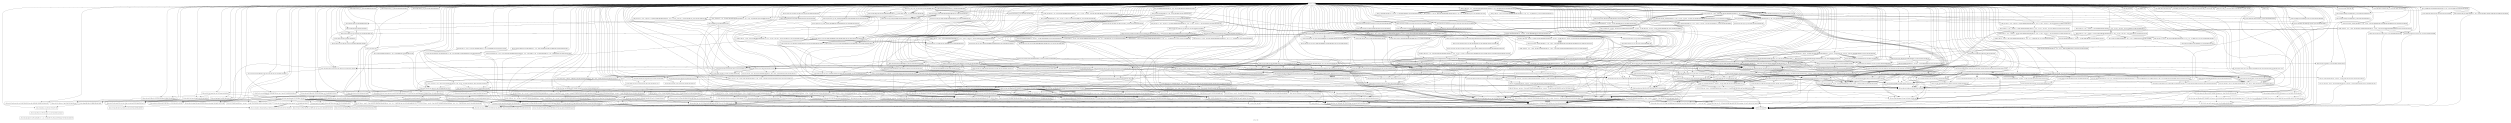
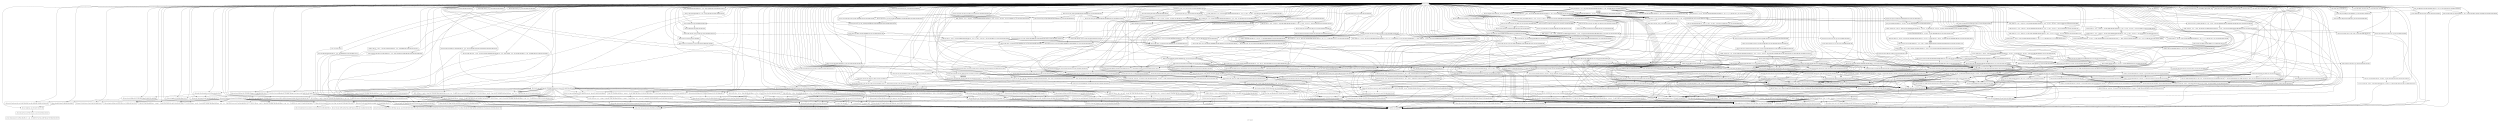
node "_ZN4core3fmt8builders9DebugList6finish17hbc8a6e4eed9c8527E": removed
